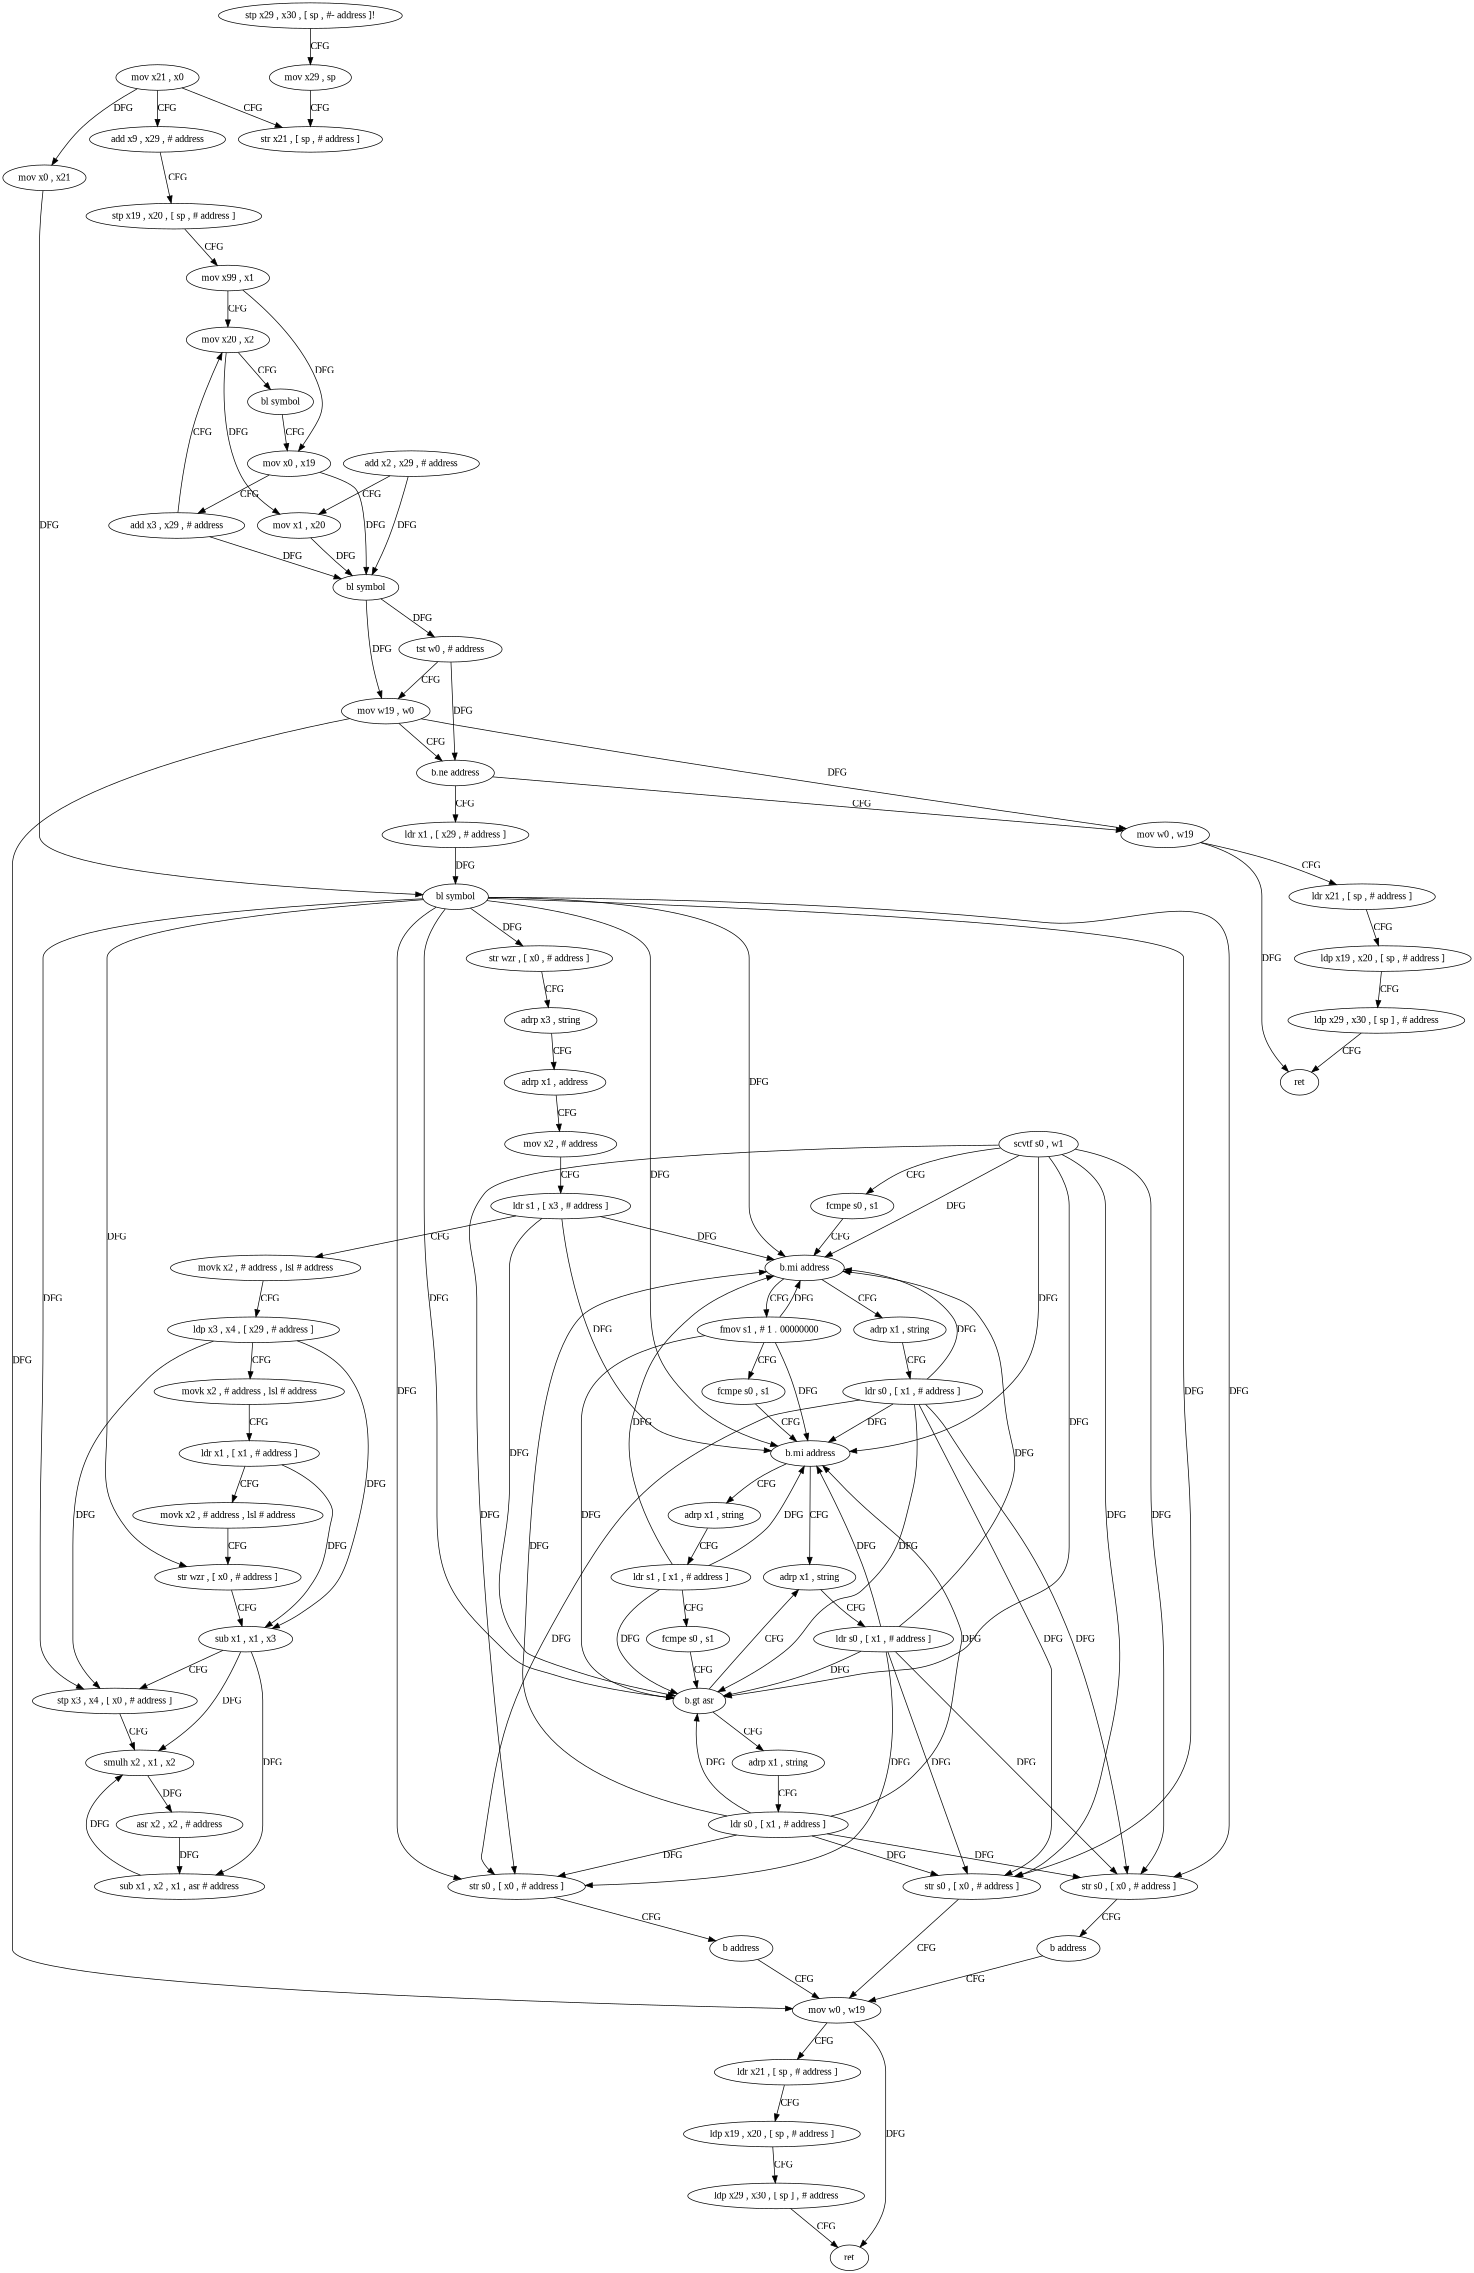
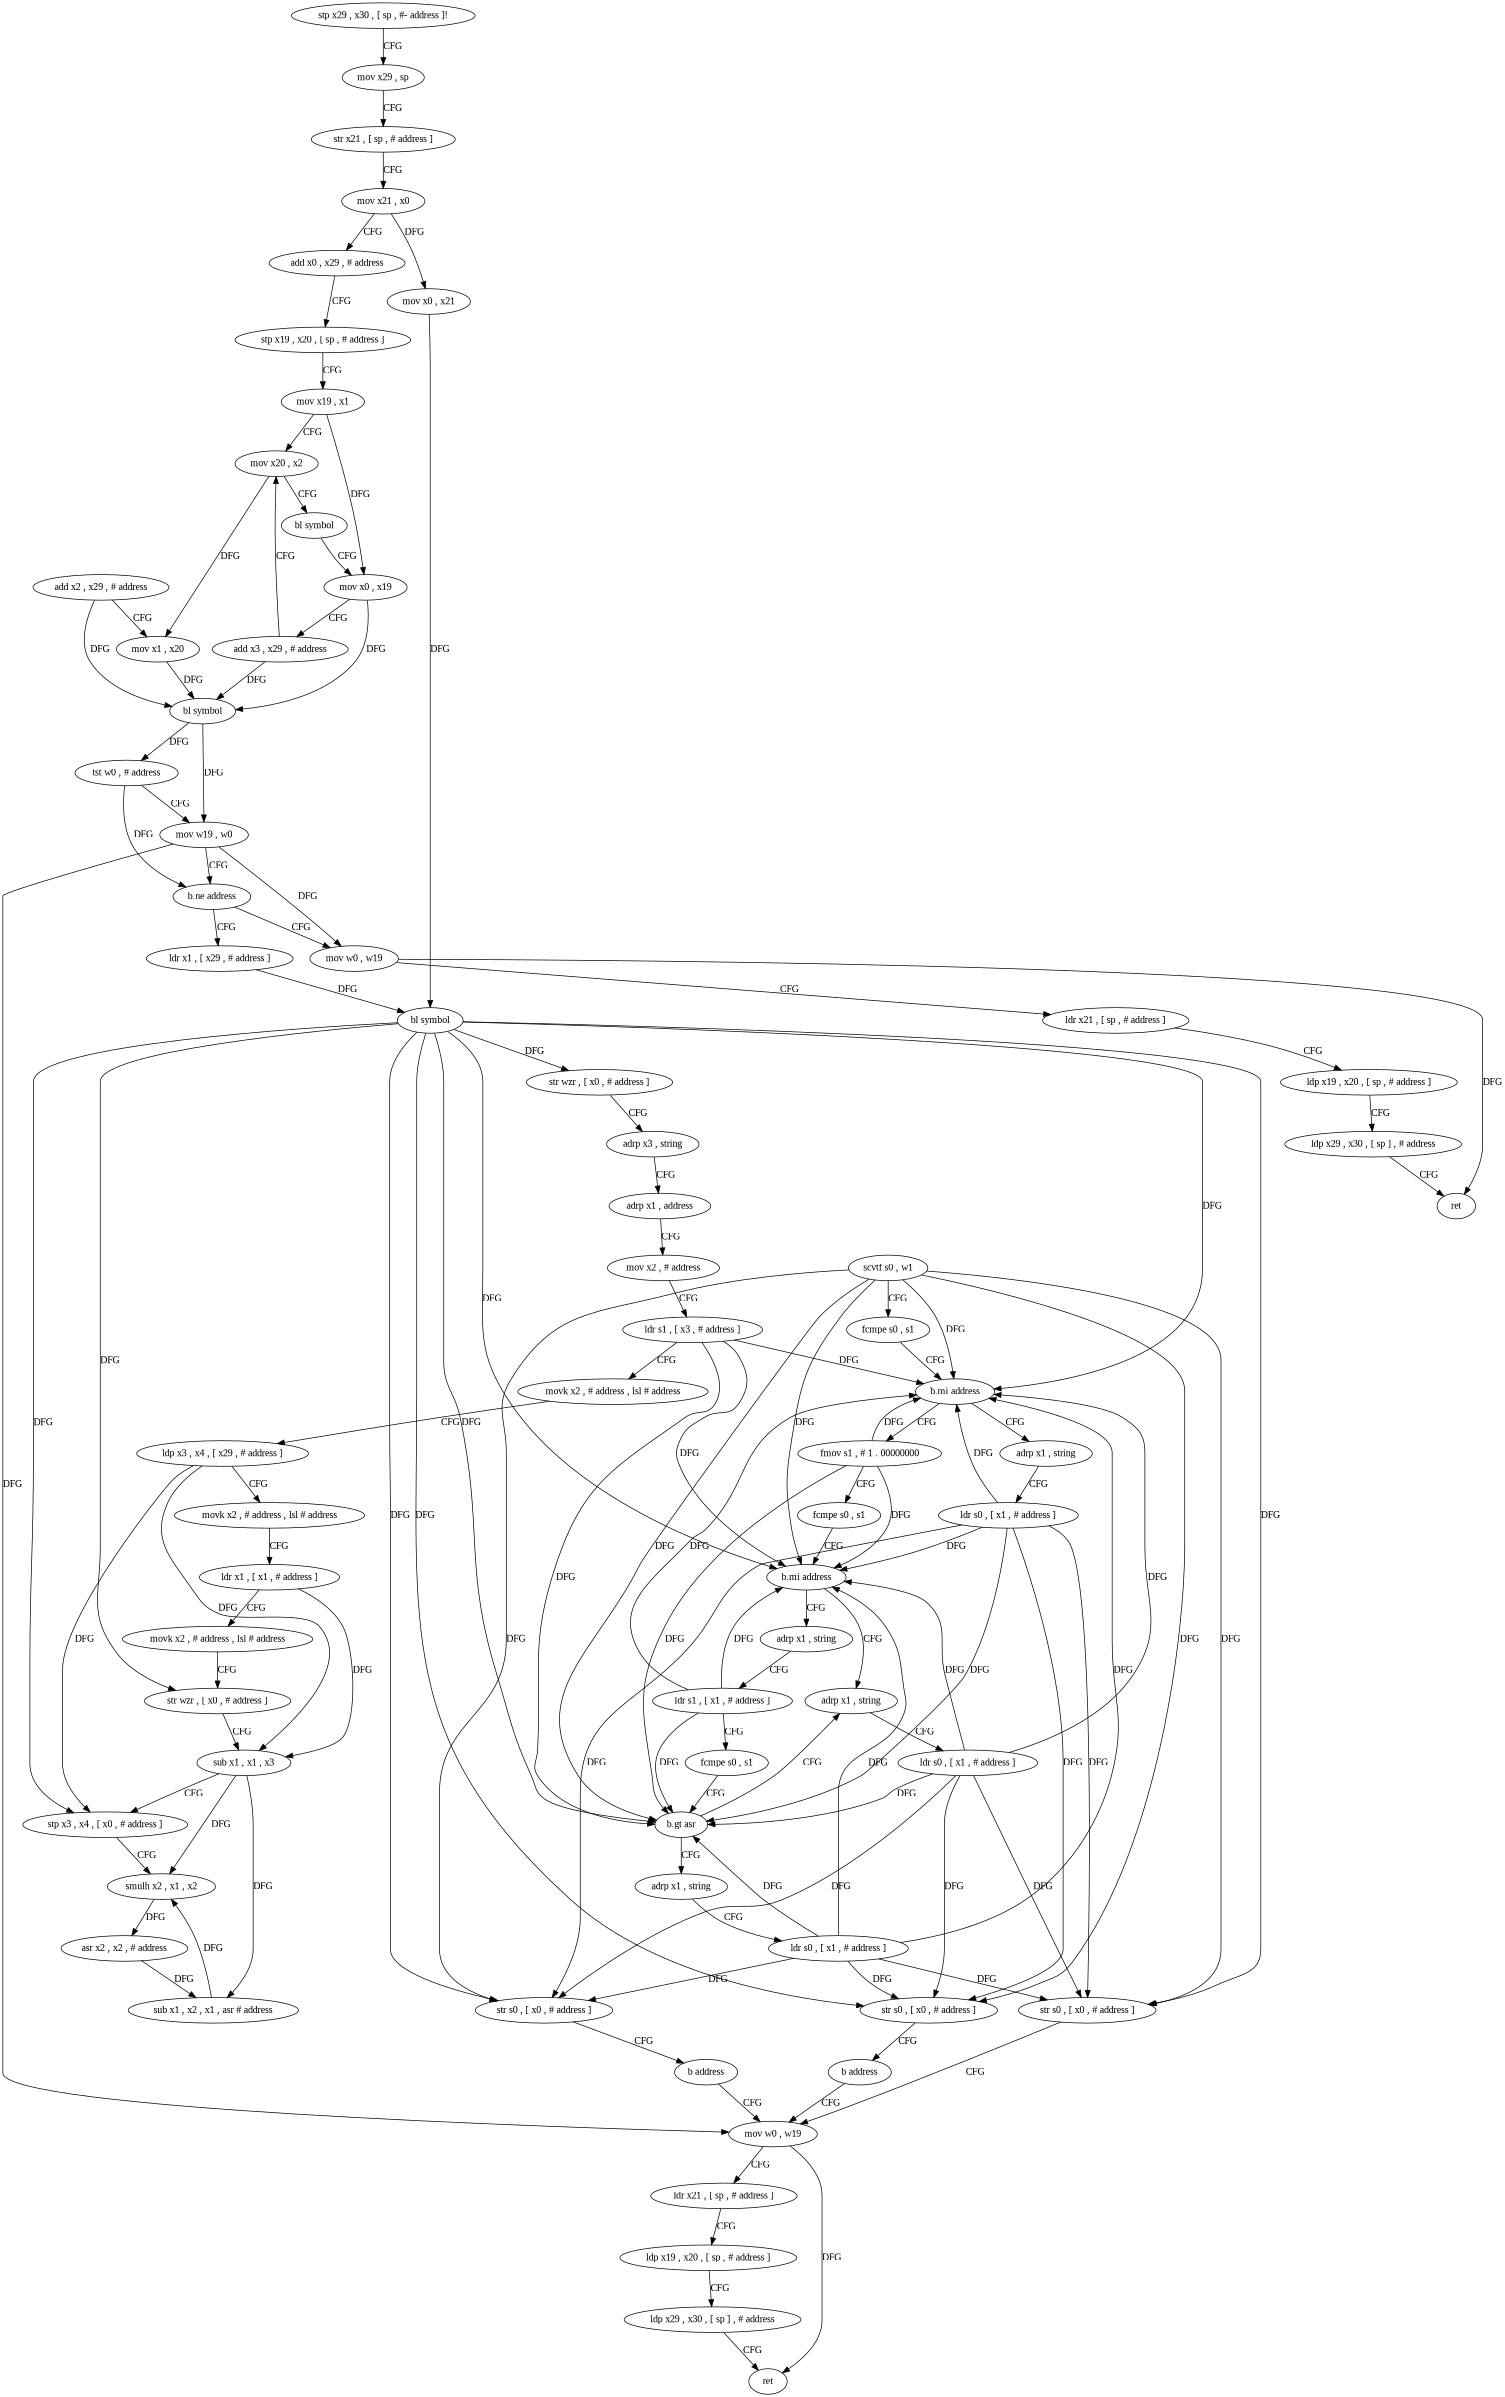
edge "mov x21 , x0" -> "str x21 , [ sp , # address ]": reversed
node "add x9 , x29 , # address": label "add x9 , x29 , # address" -> "add x0 , x29 , # address"
node "mov x99 , x1": label "mov x99 , x1" -> "mov x19 , x1"
